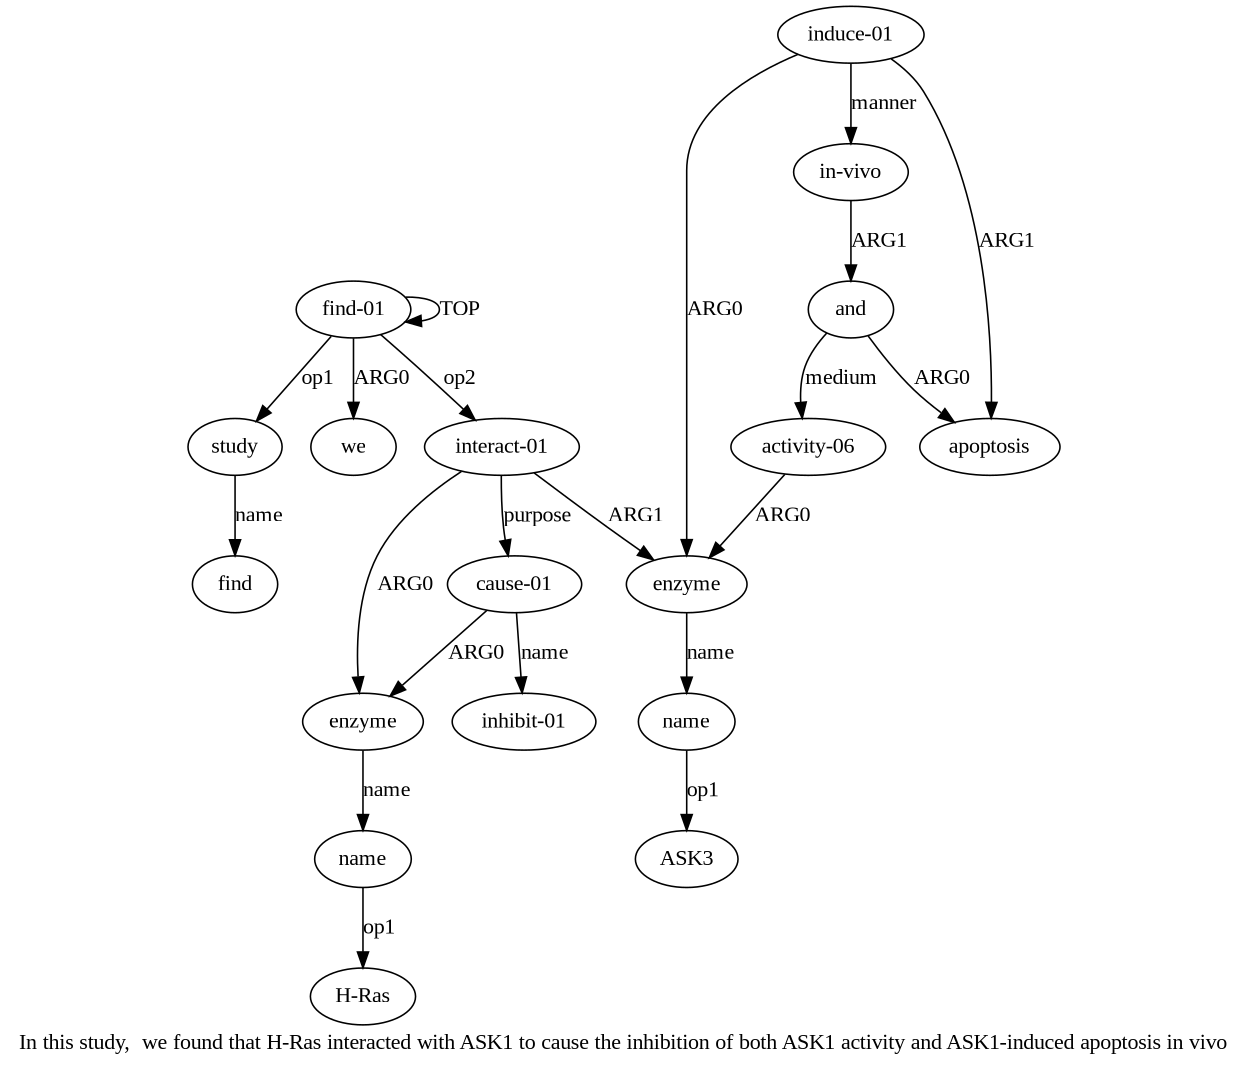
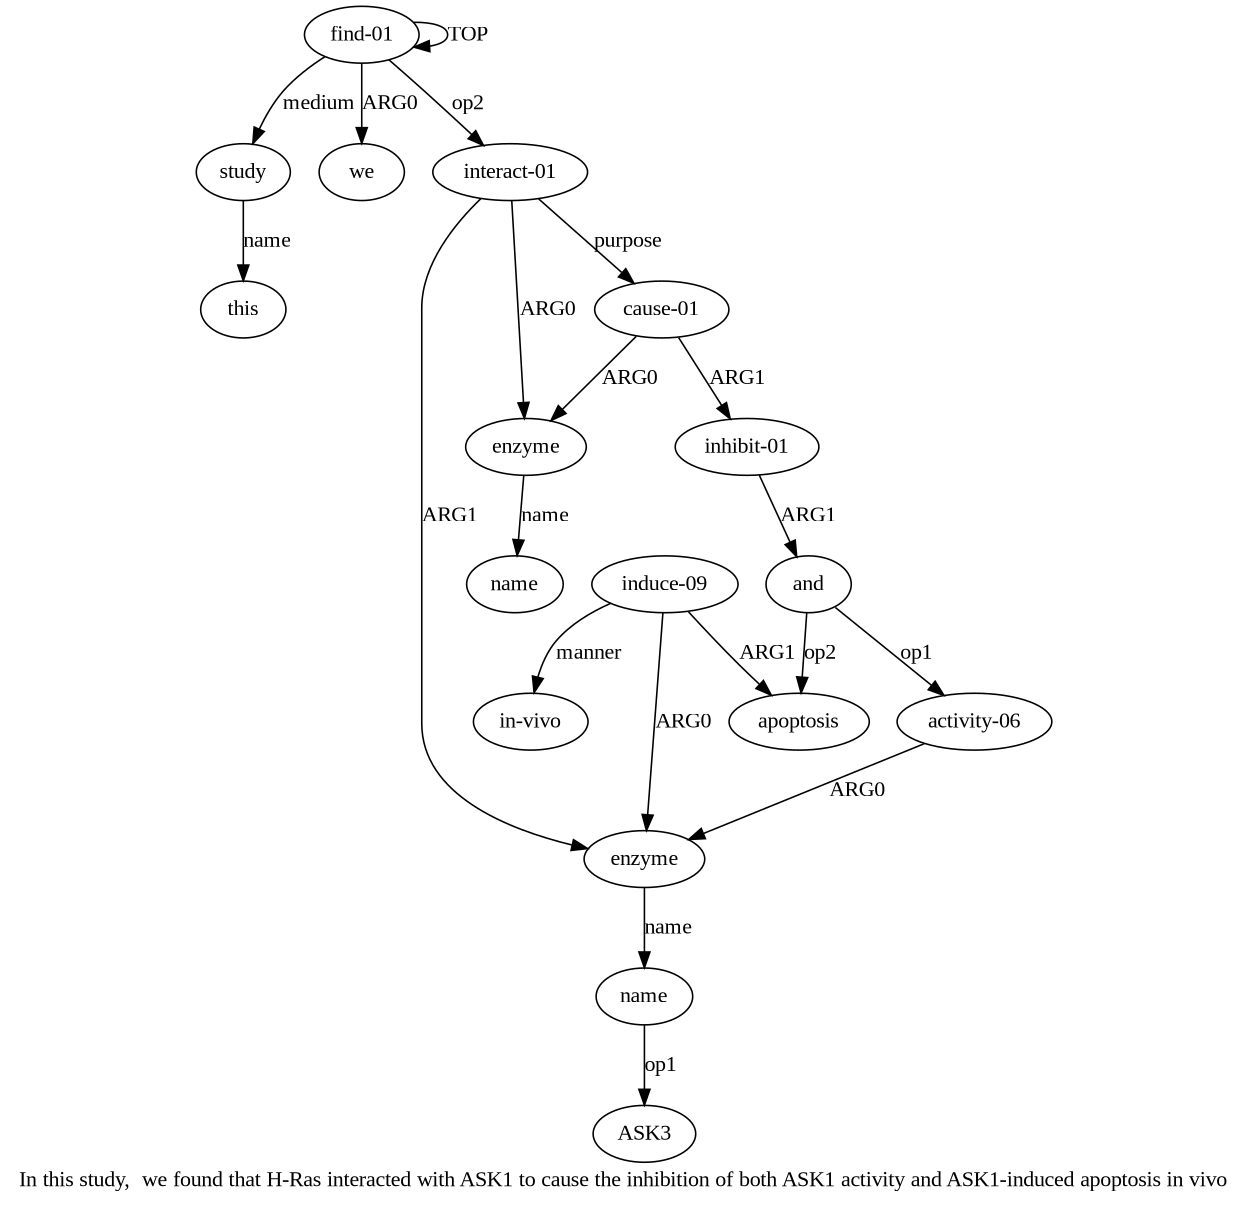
node "induce-01": label "induce-01" -> "induce-09"
edge "in-vivo" -> "and": now "inhibit-01" -> "and"
edge "find-01" -> "study": label "op1" -> "medium"
edge "and" -> "activity-06": label "medium" -> "op1"
edge "and" -> "apoptosis": label "ARG0" -> "op2"
node "find": label "find" -> "this"
edge "cause-01" -> "inhibit-01": label "name" -> "ARG1"
node "H-Ras": removed
